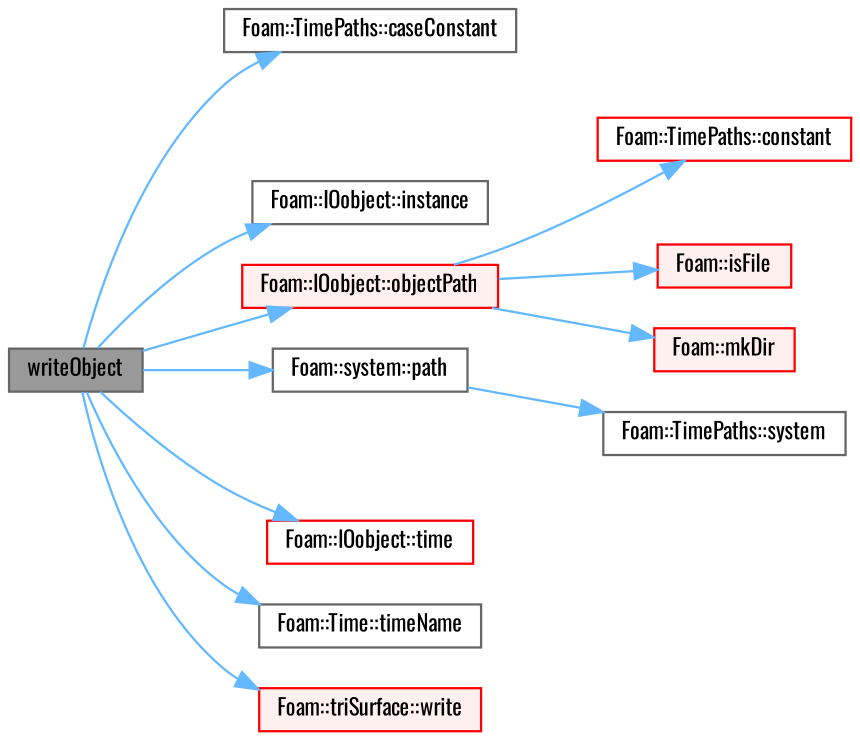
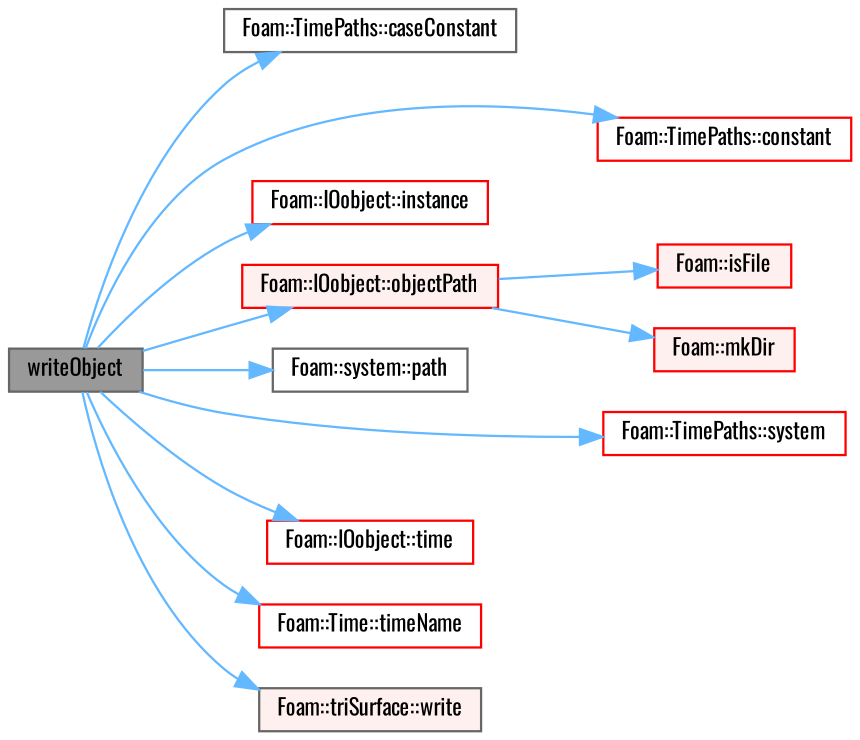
node "Foam::IOobject::instance": color grey40 -> red
edge "Foam::IOobject::objectPath" -> "Foam::TimePaths::constant": now "writeObject" -> "Foam::TimePaths::constant"
edge "Foam::system::path" -> "Foam::TimePaths::system": now "writeObject" -> "Foam::TimePaths::system"
node "Foam::TimePaths::system": color grey40 -> red
node "Foam::Time::timeName": color grey40 -> red
node "Foam::triSurface::write": color red -> grey40
